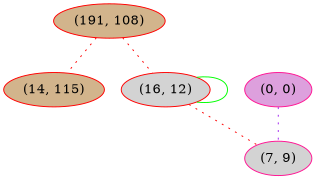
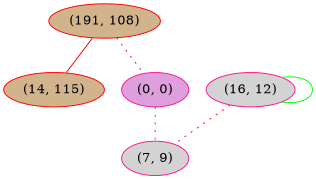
edge "(191, 108)" -- "(14, 115)": style dotted -> solid
edge "(191, 108)" -- "(16, 12)": now "(191, 108)" -- "(0, 0)"
node "(16, 12)": color red -> deeppink
